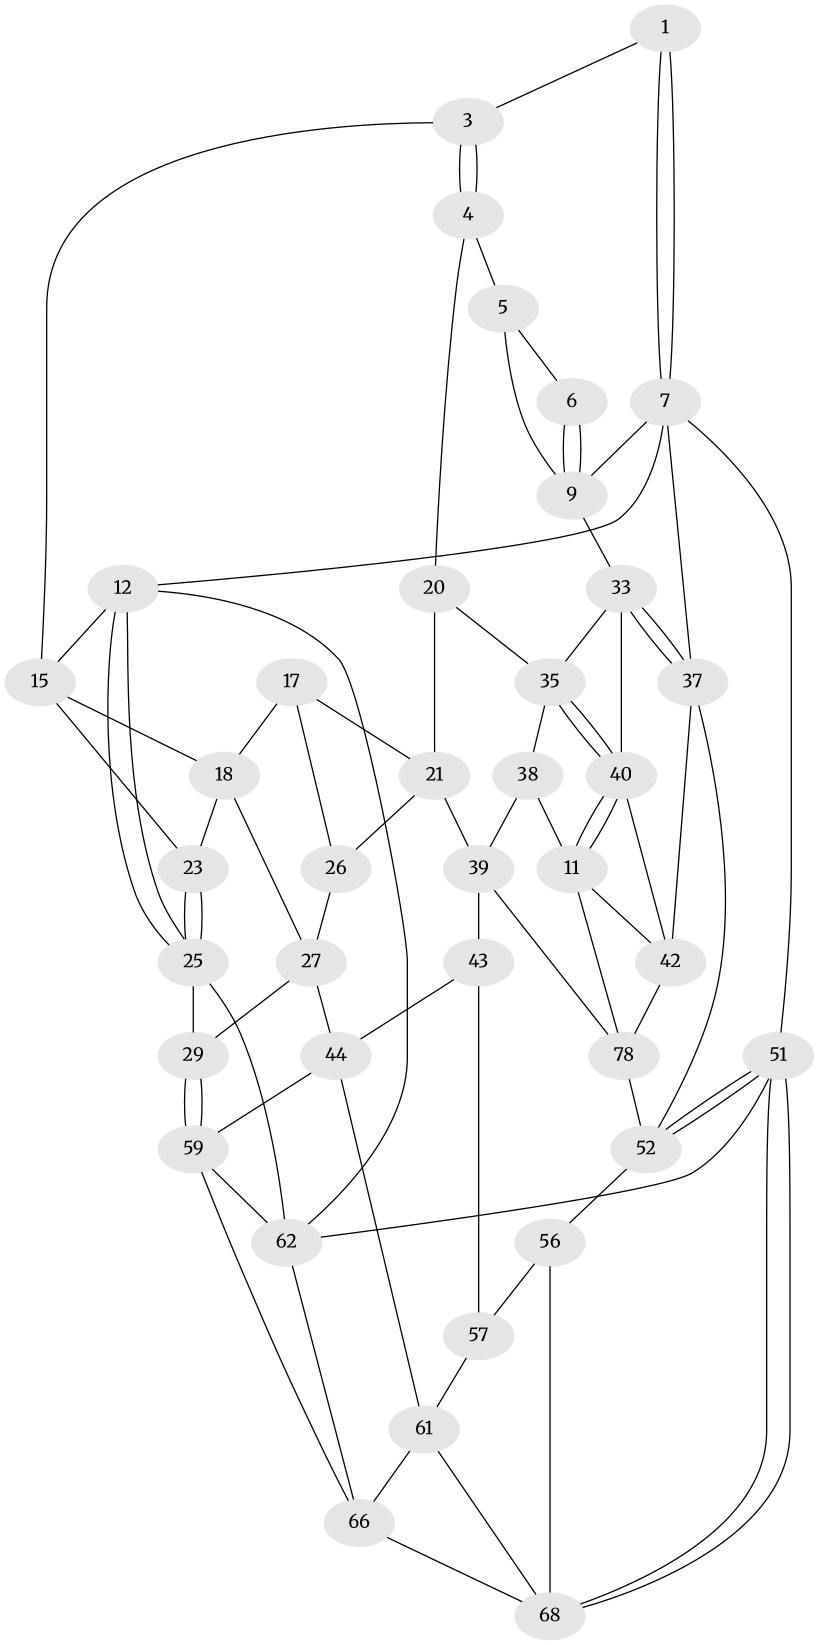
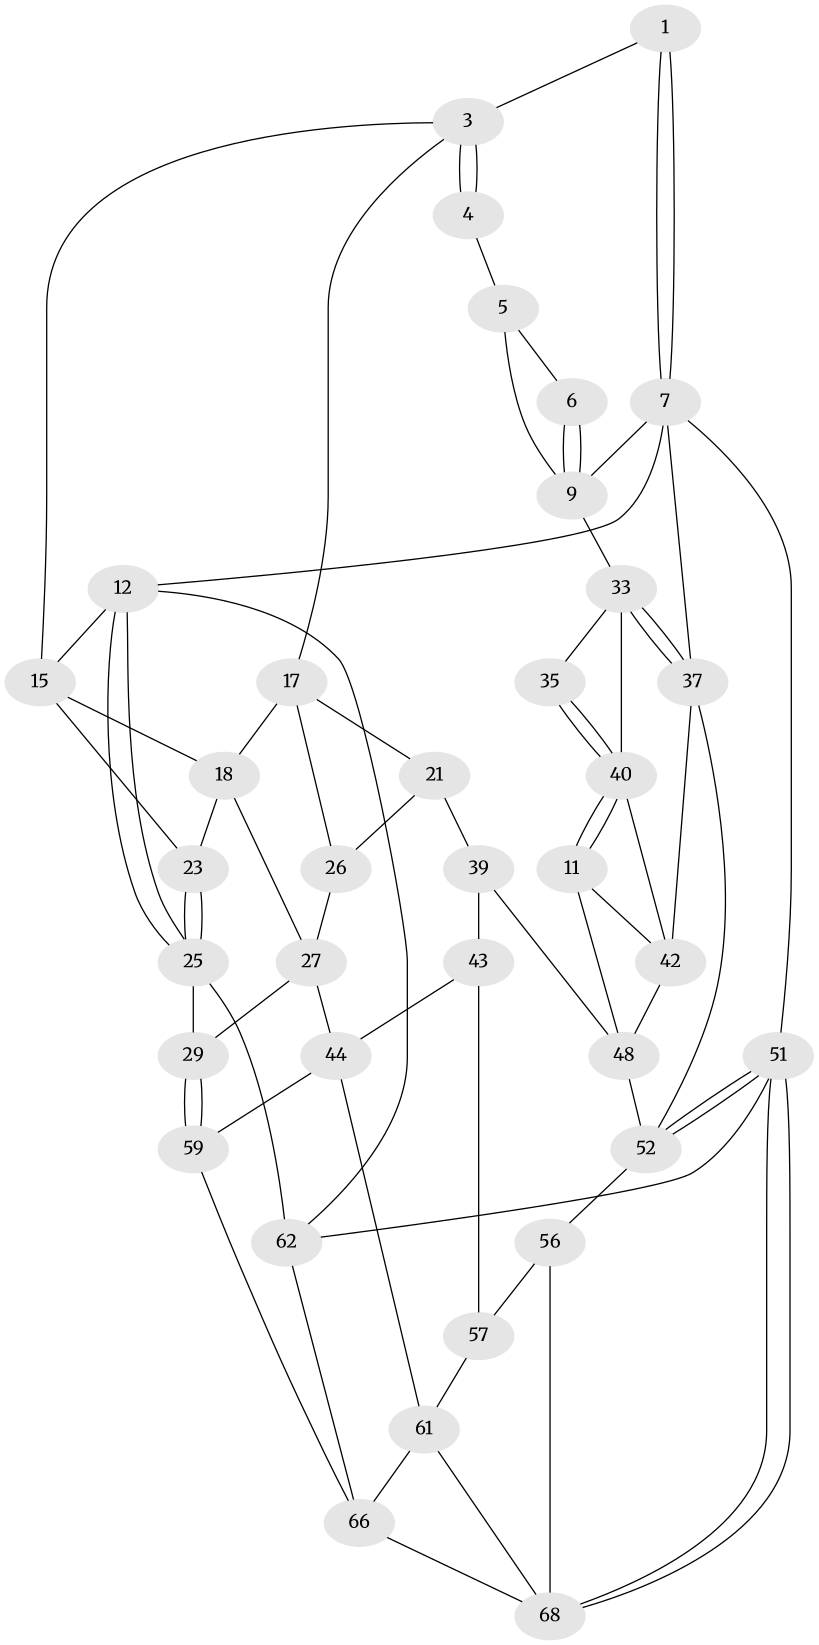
edge "3" -- "17": added
node "20": removed
node "38": removed
node "78": label "78" -> "48"
edge "59" -- "62": removed
